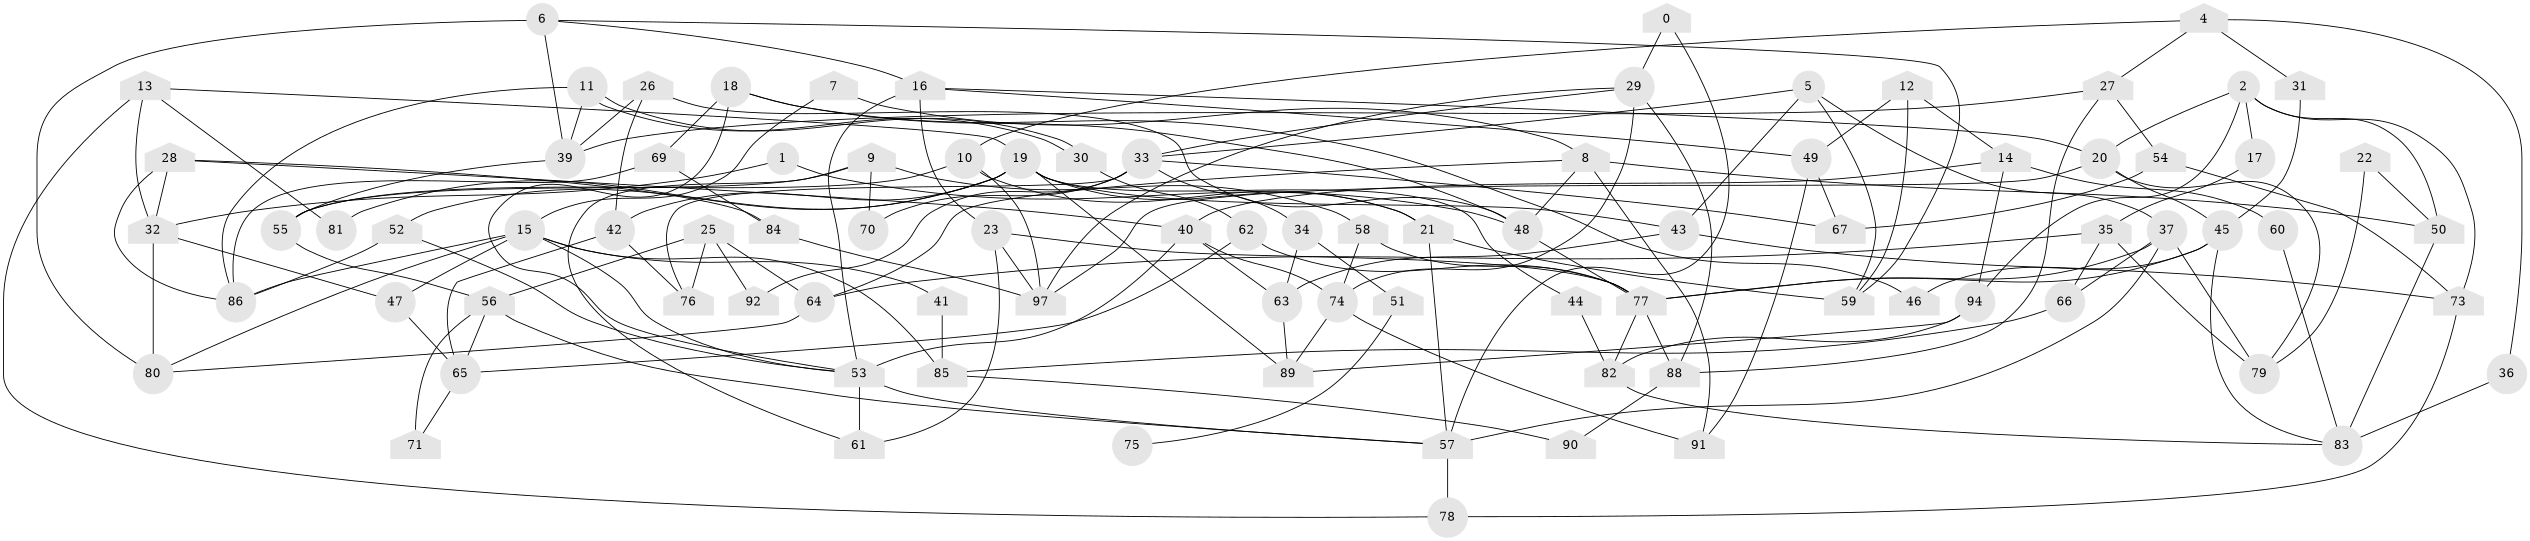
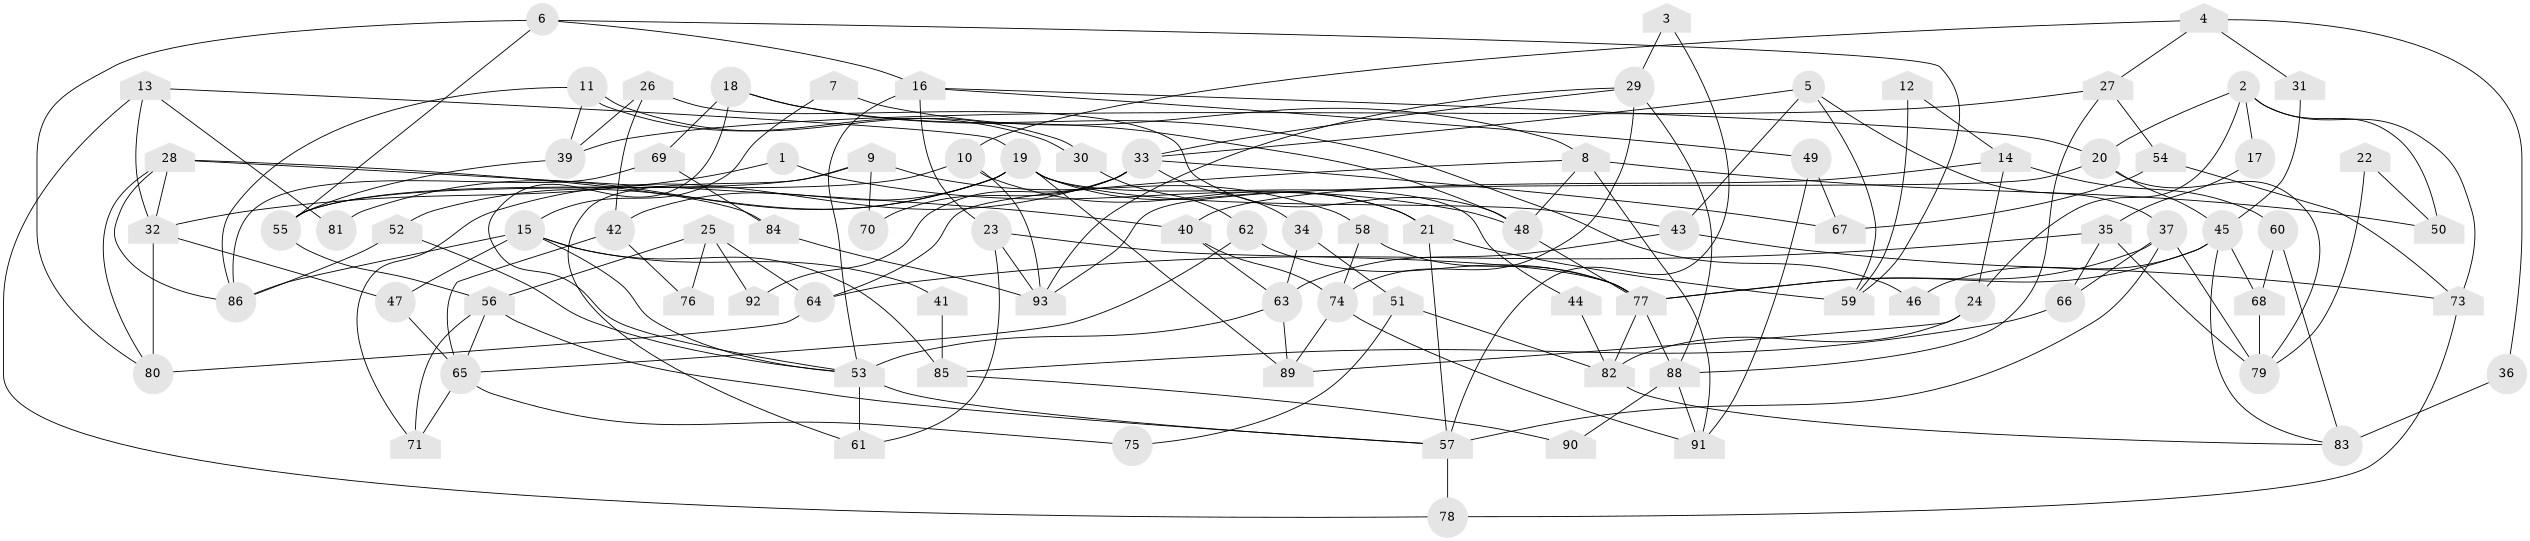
node "0": label "0" -> "3"
edge "6" -- "39": now "6" -- "55"
edge "12" -- "49": removed
edge "33" -- "76": now "33" -- "71"
edge "15" -- "80": now "28" -- "80"
node "97": label "97" -> "93"
node "94": label "94" -> "24"
node "68": added
edge "40" -- "53": now "63" -- "53"
edge "50" -- "83": removed
edge "51" -- "82": added
edge "88" -- "91": added
edge "65" -- "75": added
